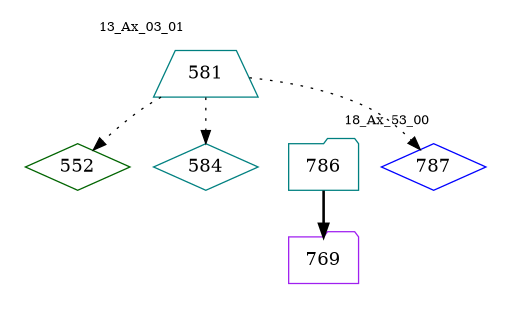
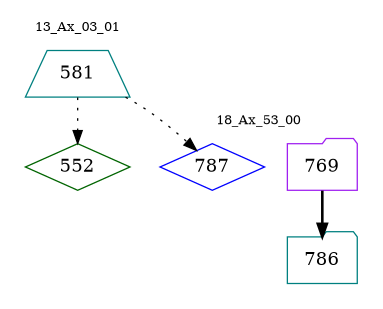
node "584": removed
edge "786" -> "769": reversed
